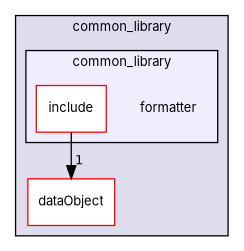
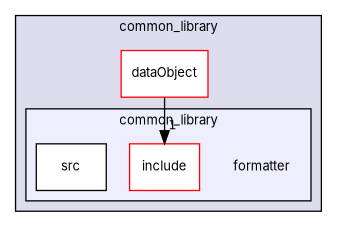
edge "include" -> "dataObject": reversed
node "src": added
